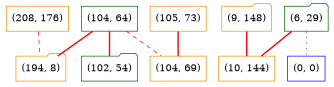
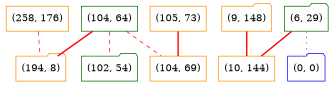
node "(208, 176)": label "(208, 176)" -> "(258, 176)"
edge "(104, 64)" -- "(102, 54)": style bold -> dashed
node "(0, 0)": shape box -> folder
